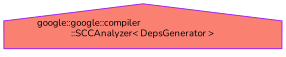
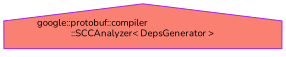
node "google::google::compiler ::SCCAnalyzer< DepsGenerator >": label "google::google::compiler ::SCCAnalyzer< DepsGenerator >" -> "google::protobuf::compiler ::SCCAnalyzer< DepsGenerator >"
